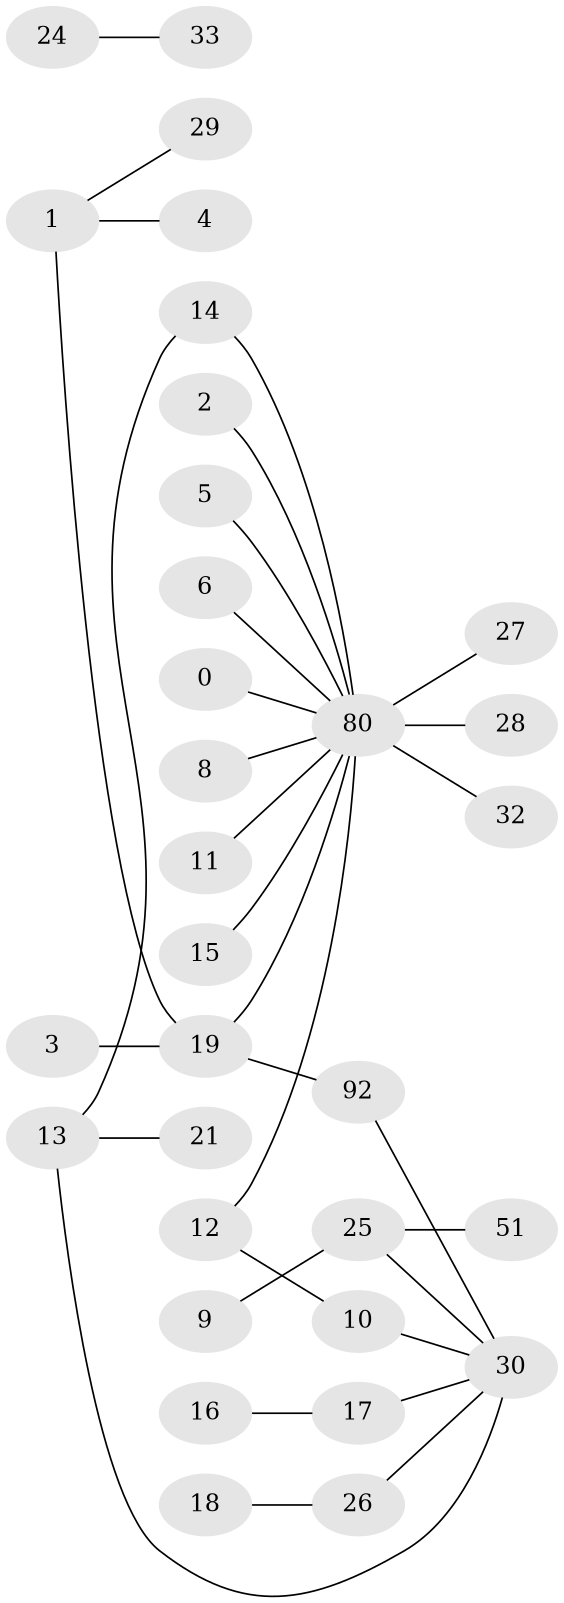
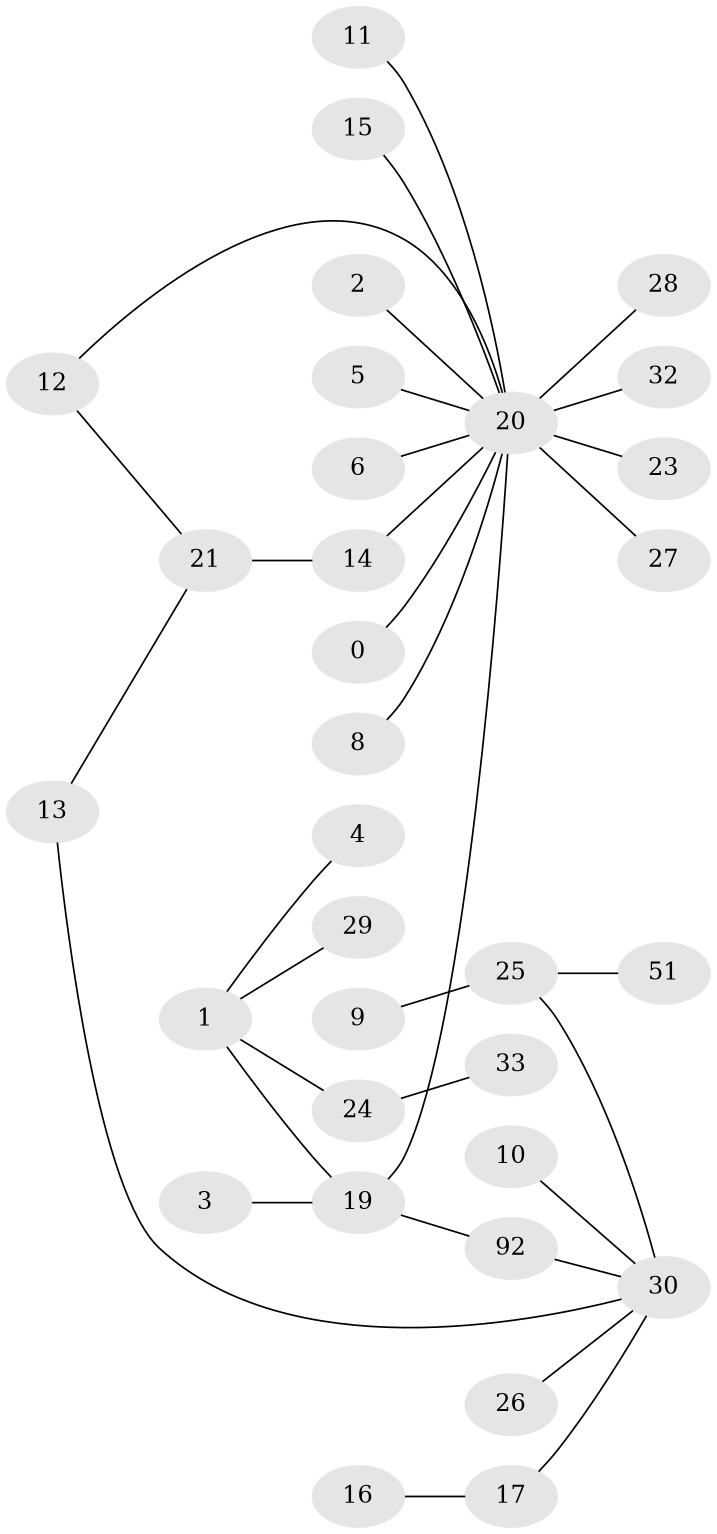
node "23": added
edge "14" -- "13": now "14" -- "21"
node "80": label "80" -> "20"
edge "1" -- "24": added
edge "12" -- "10": now "12" -- "21"
node "18": removed
